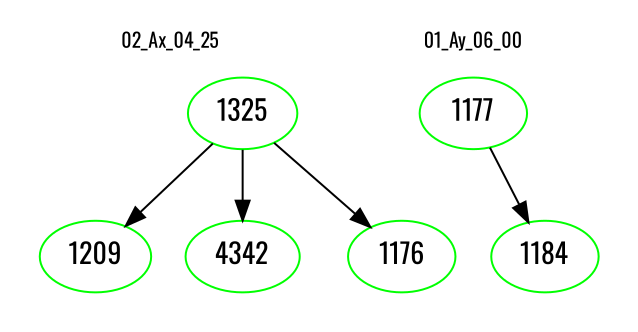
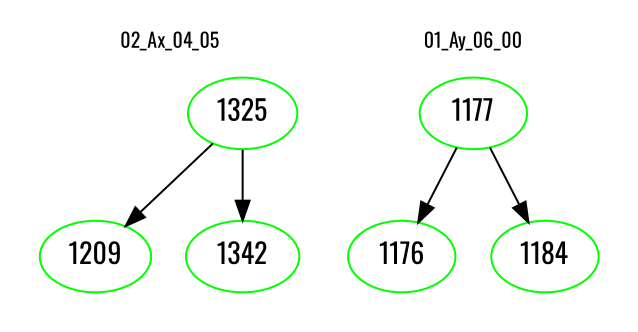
cluster "02_Ax_04_25": label "02_Ax_04_25" -> "02_Ax_04_05"
edge "1325" -> "1176": now "1177" -> "1176"
node "4342": label "4342" -> "1342"
